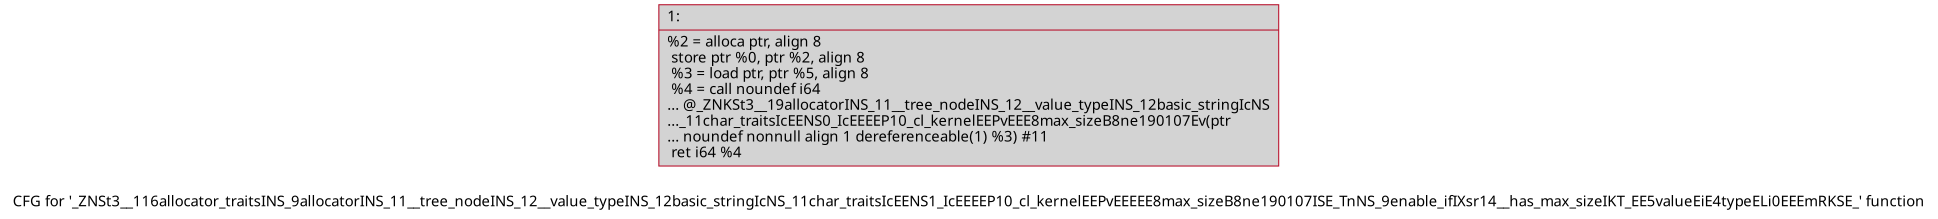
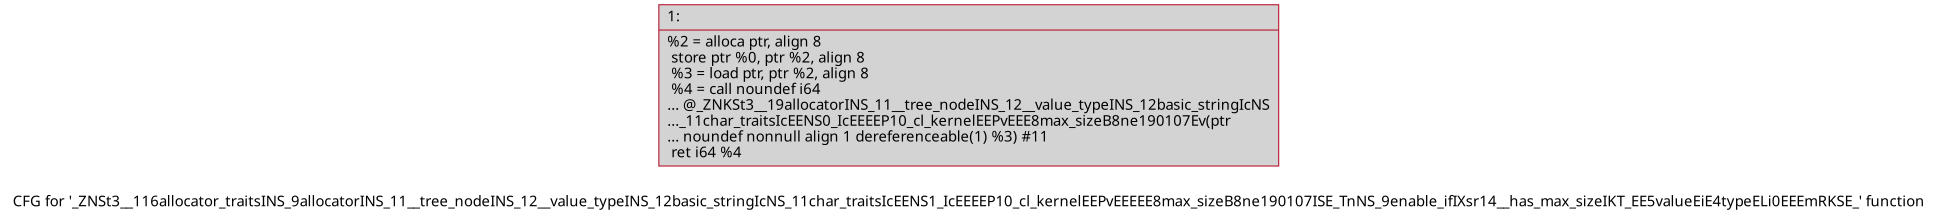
node "1:": text "%3 = load ptr, ptr %5, align 8" -> "%3 = load ptr, ptr %2, align 8"
